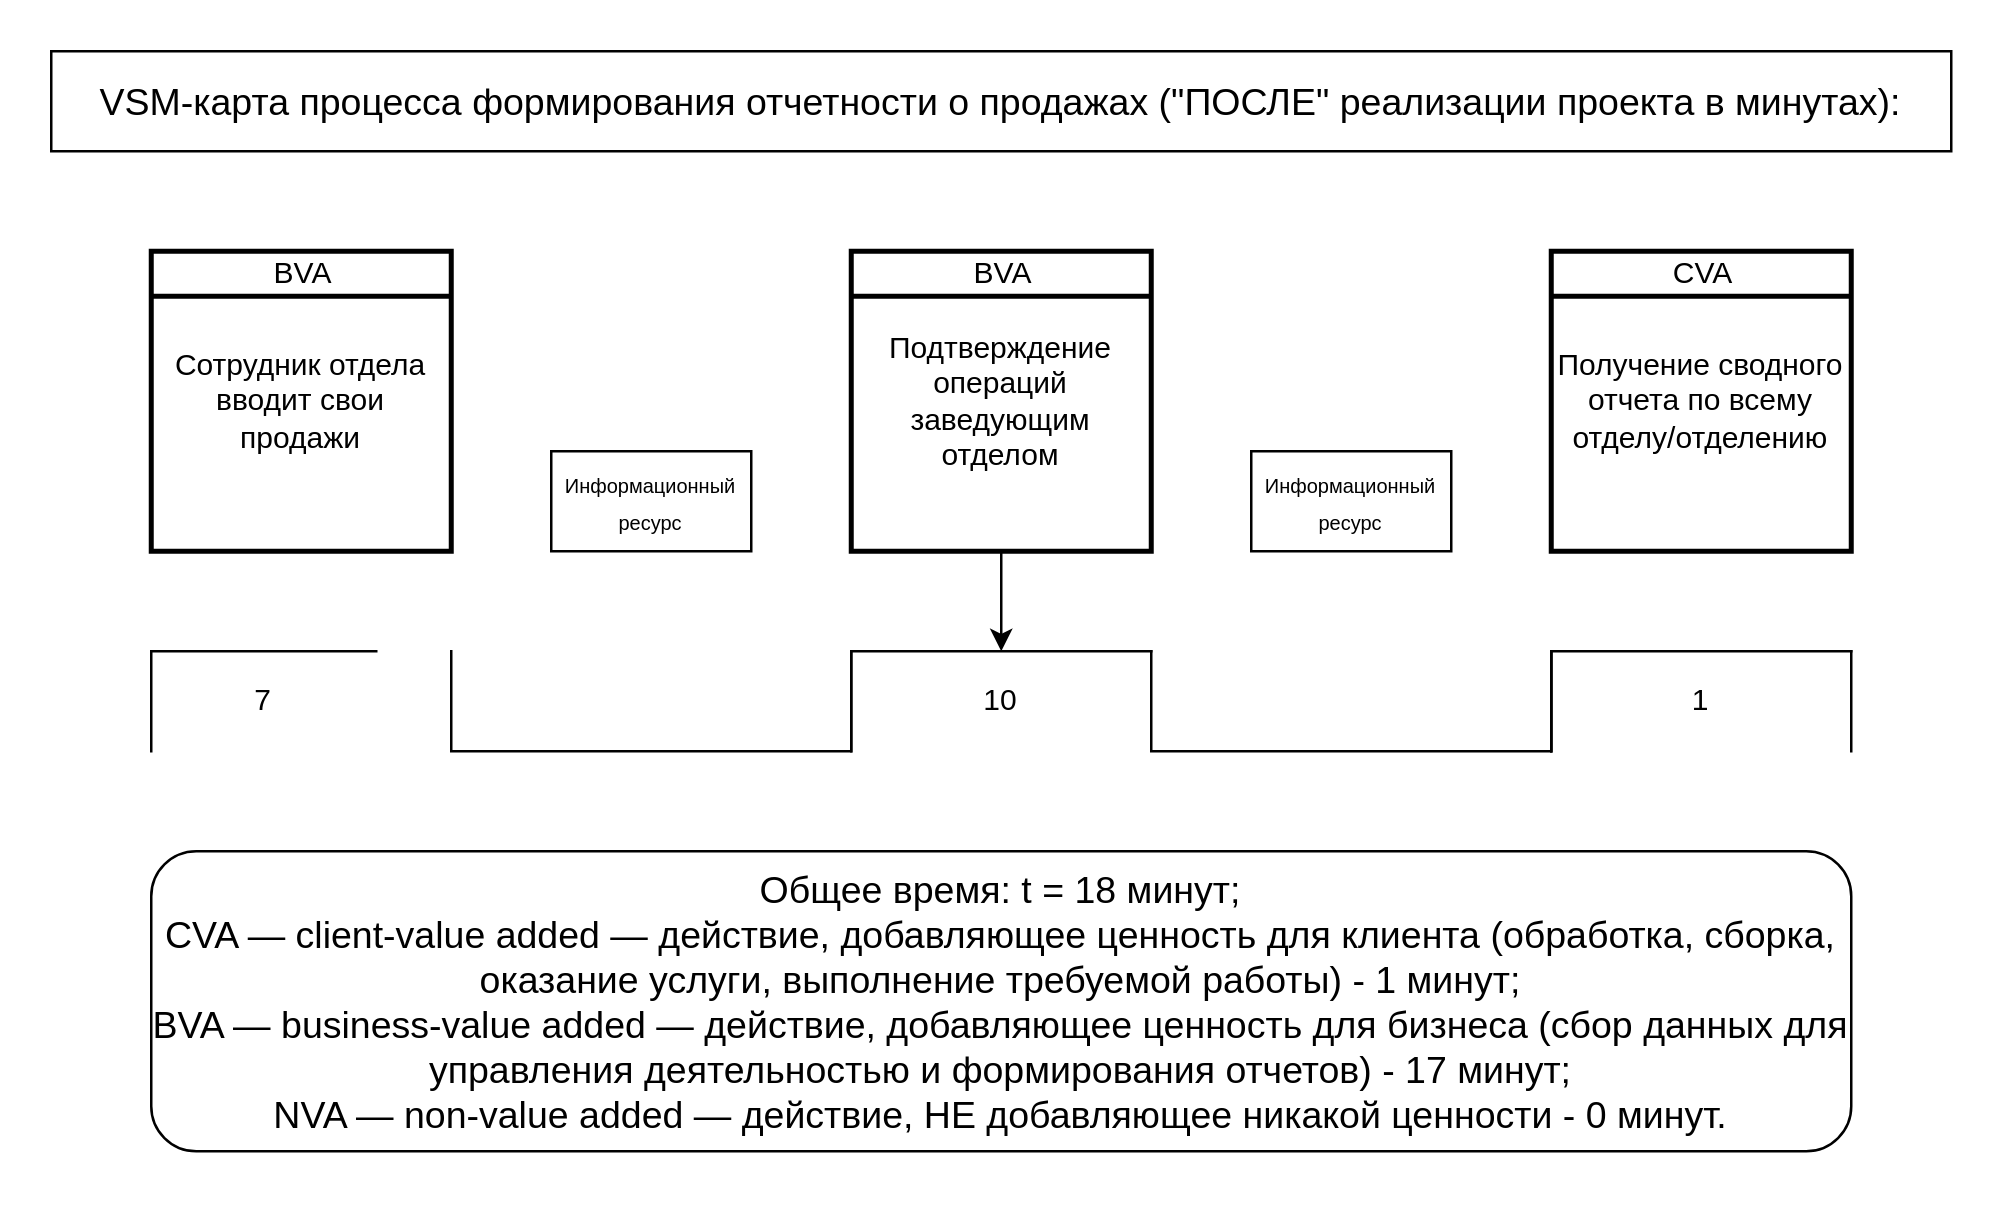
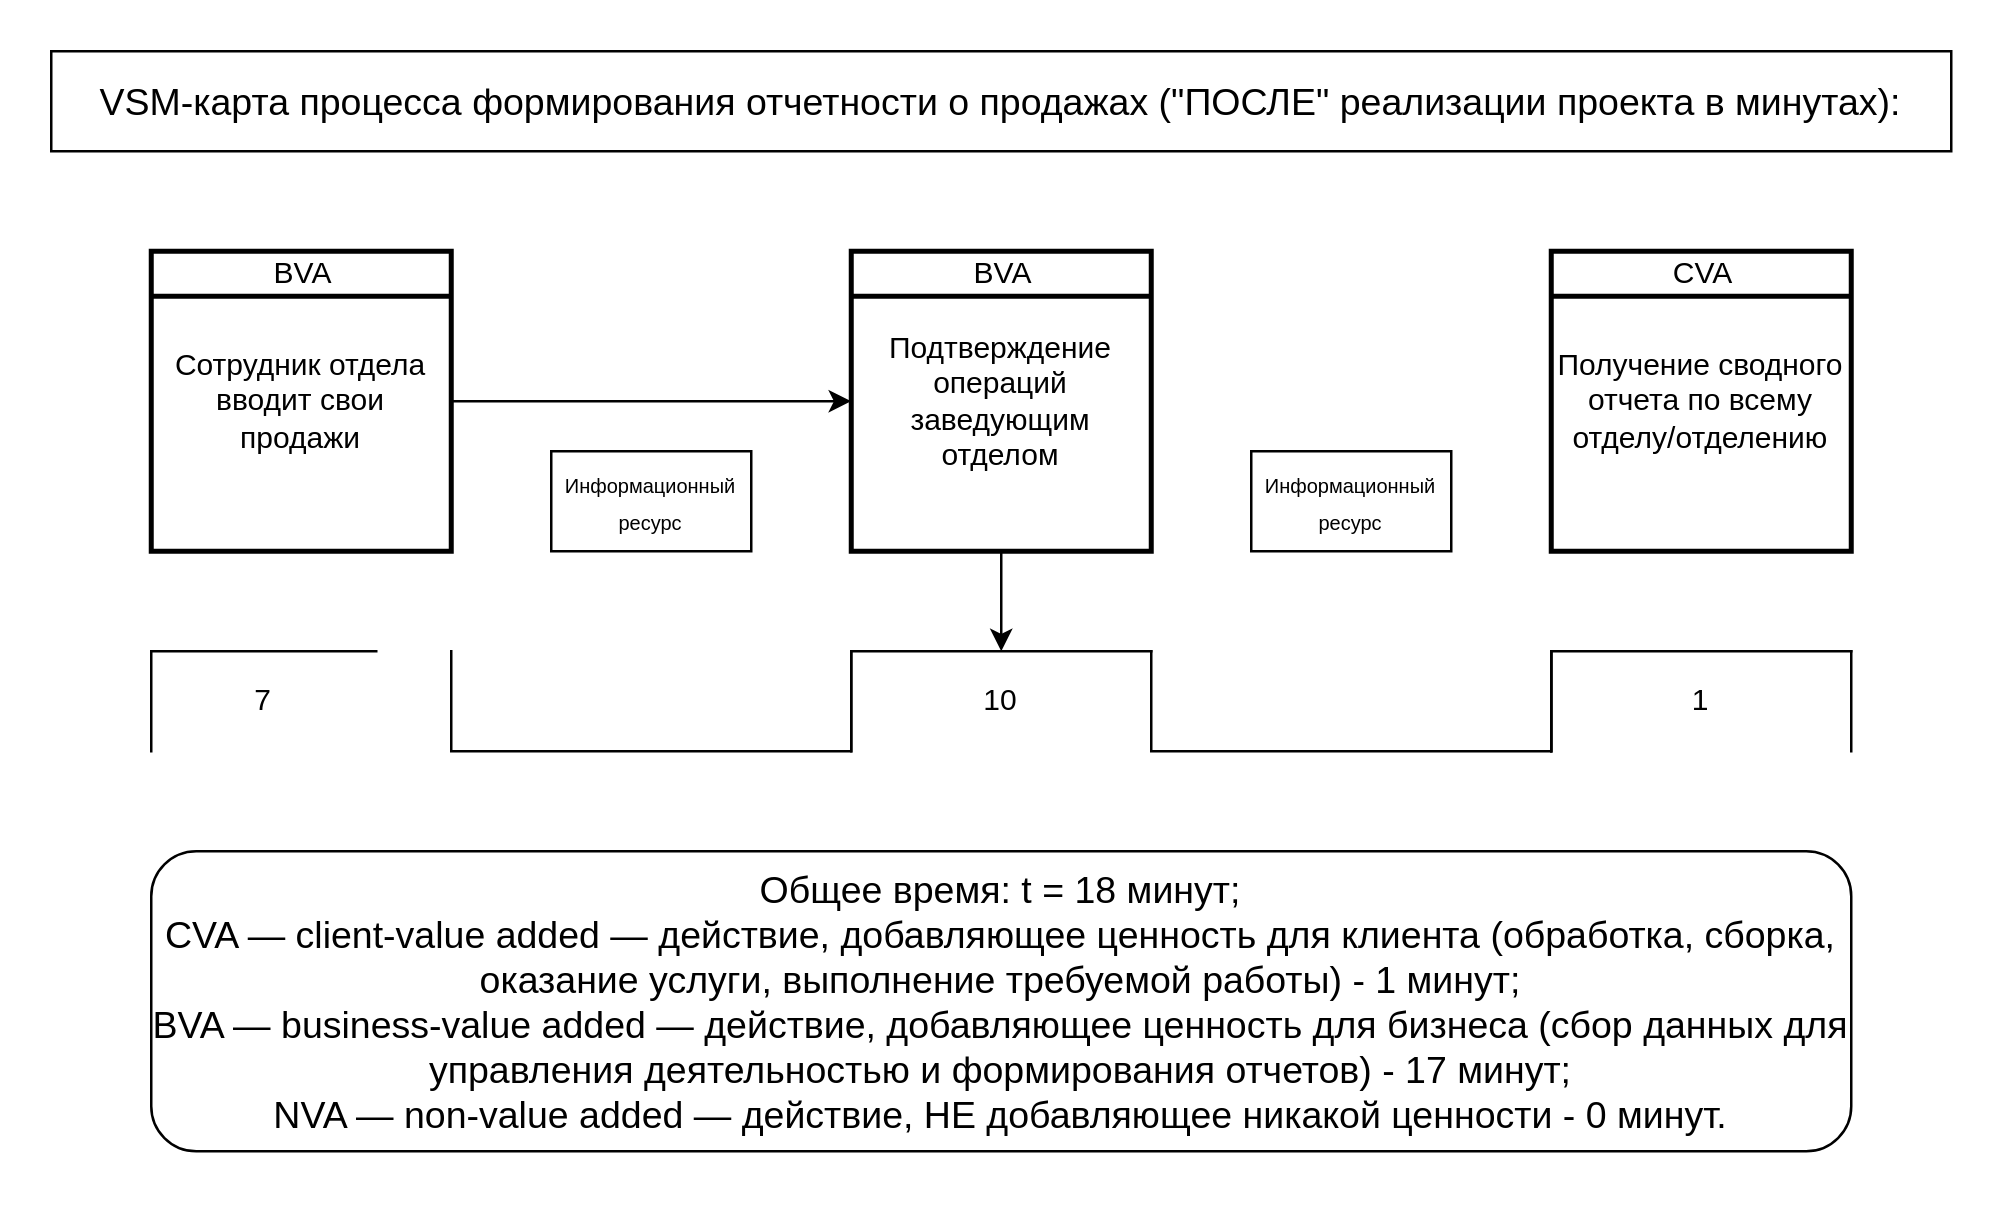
edge "Сотрудник отдела вводит свои продажи" -> "Подтверждение операций заведующим отделом": added
